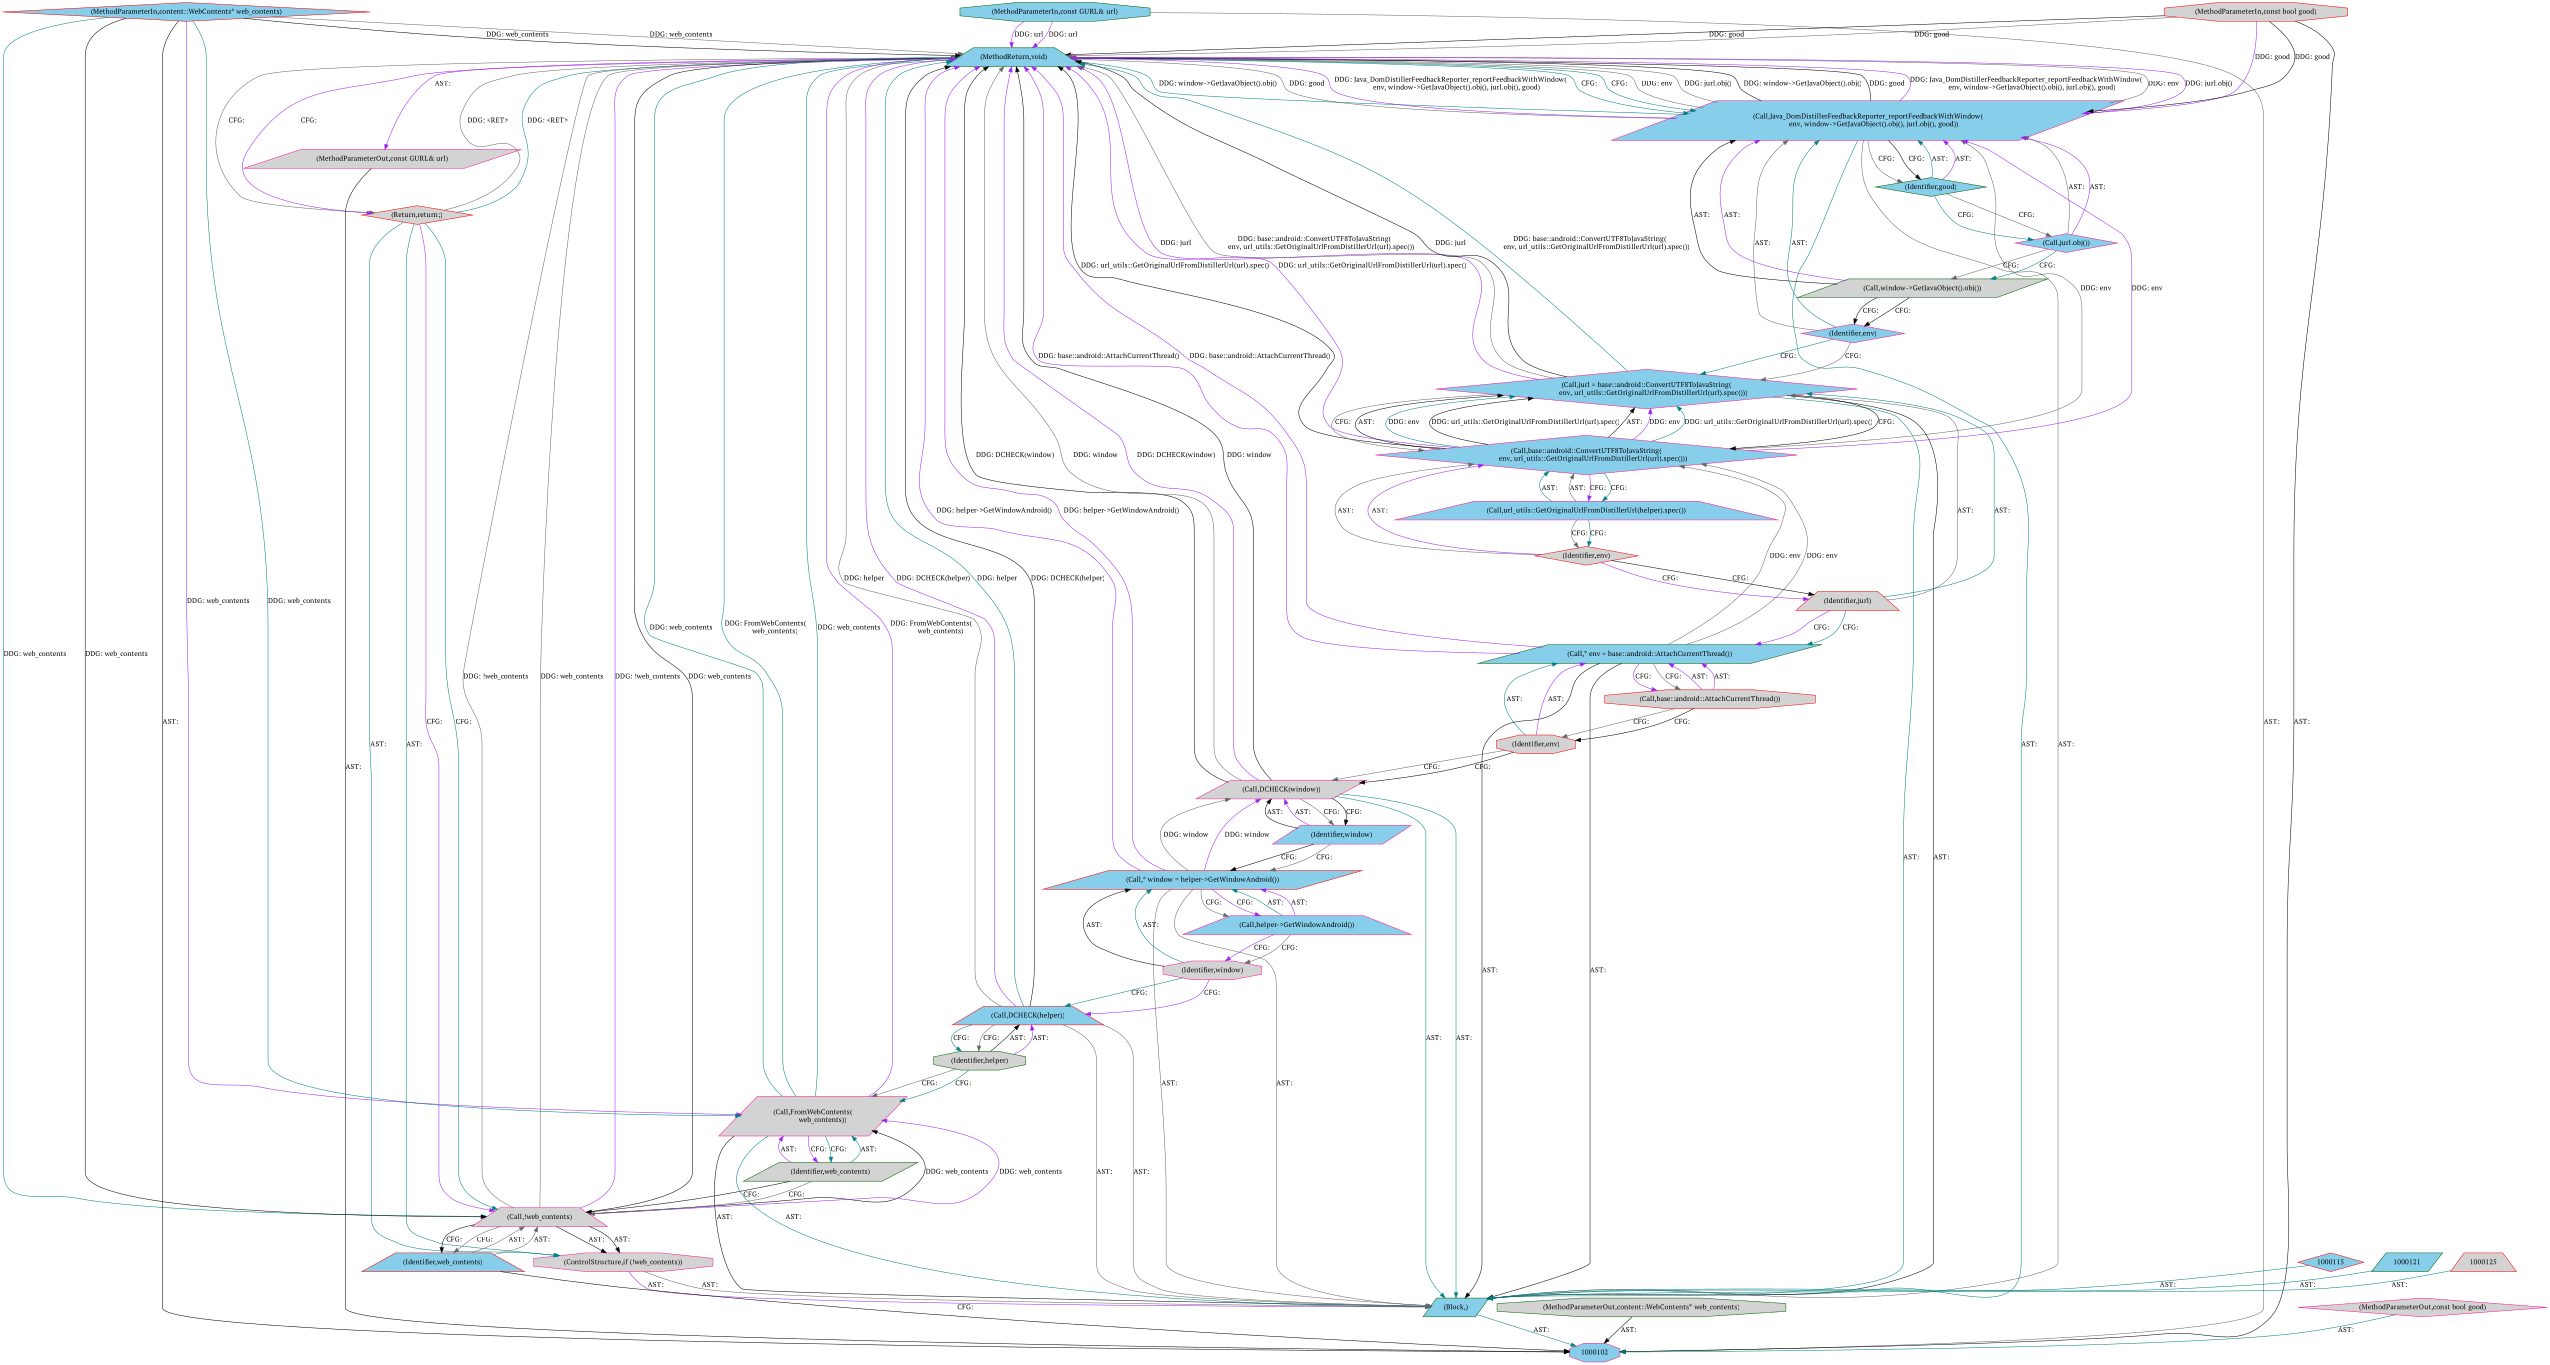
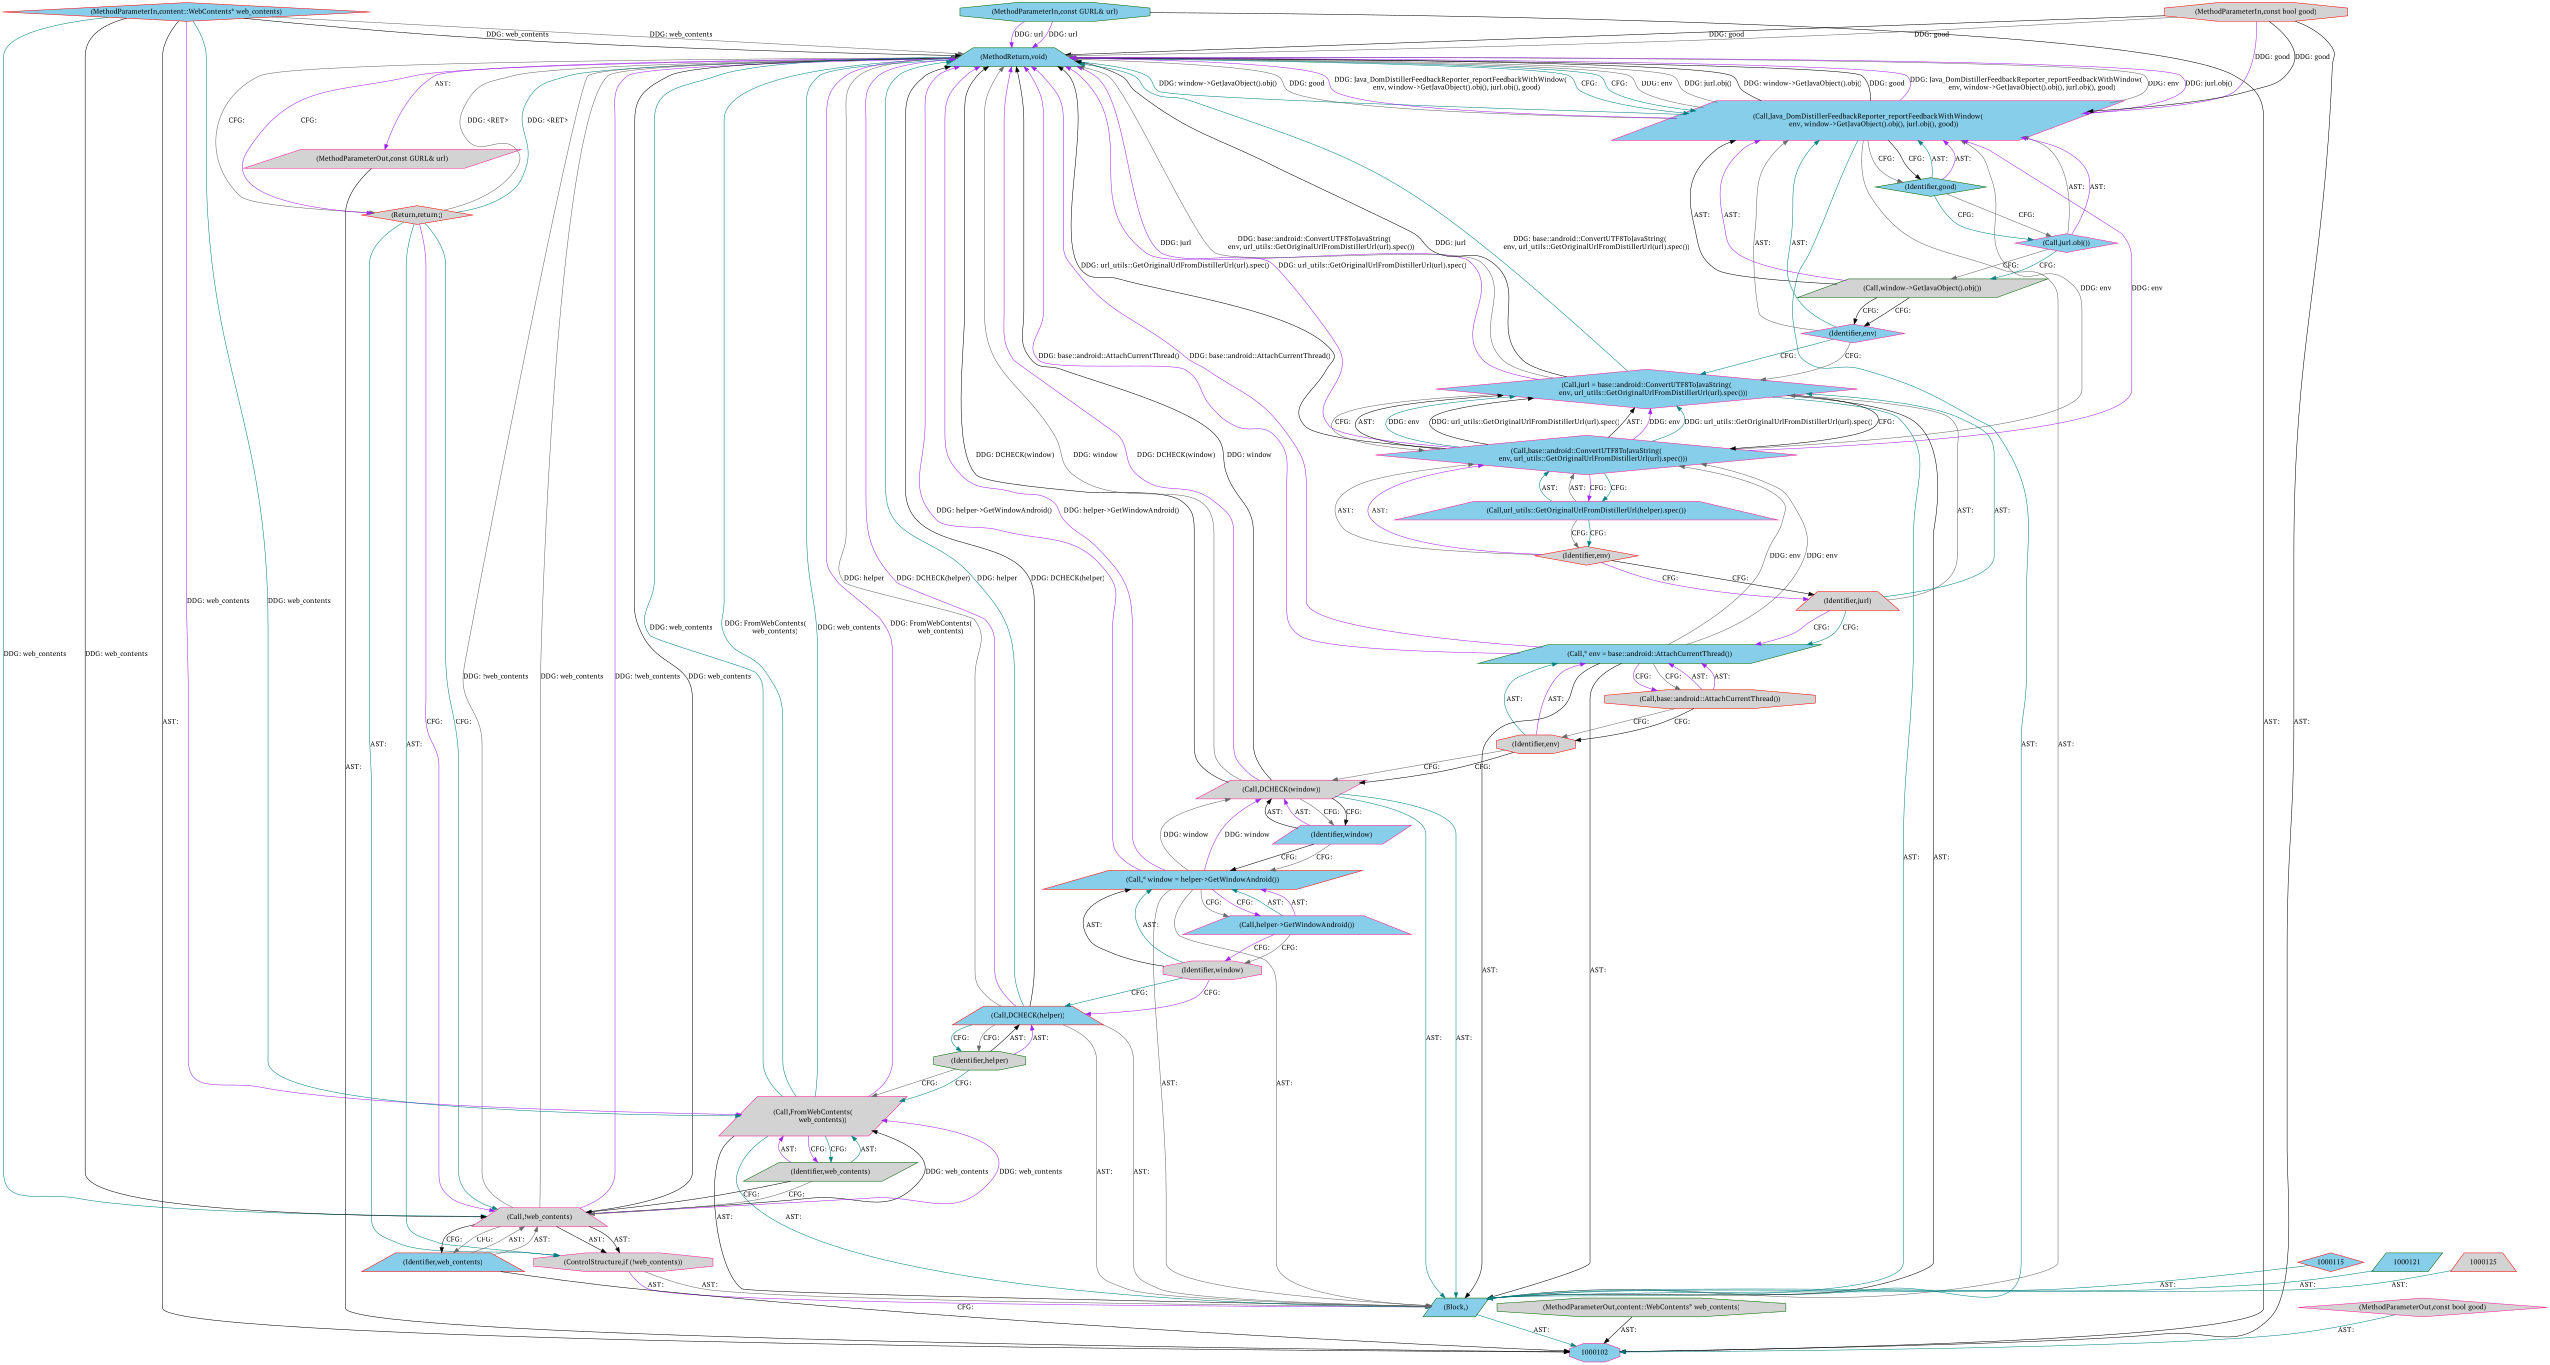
edge "(MethodParameterIn,const GURL& url)" -> "1000102": color gray40 -> black
